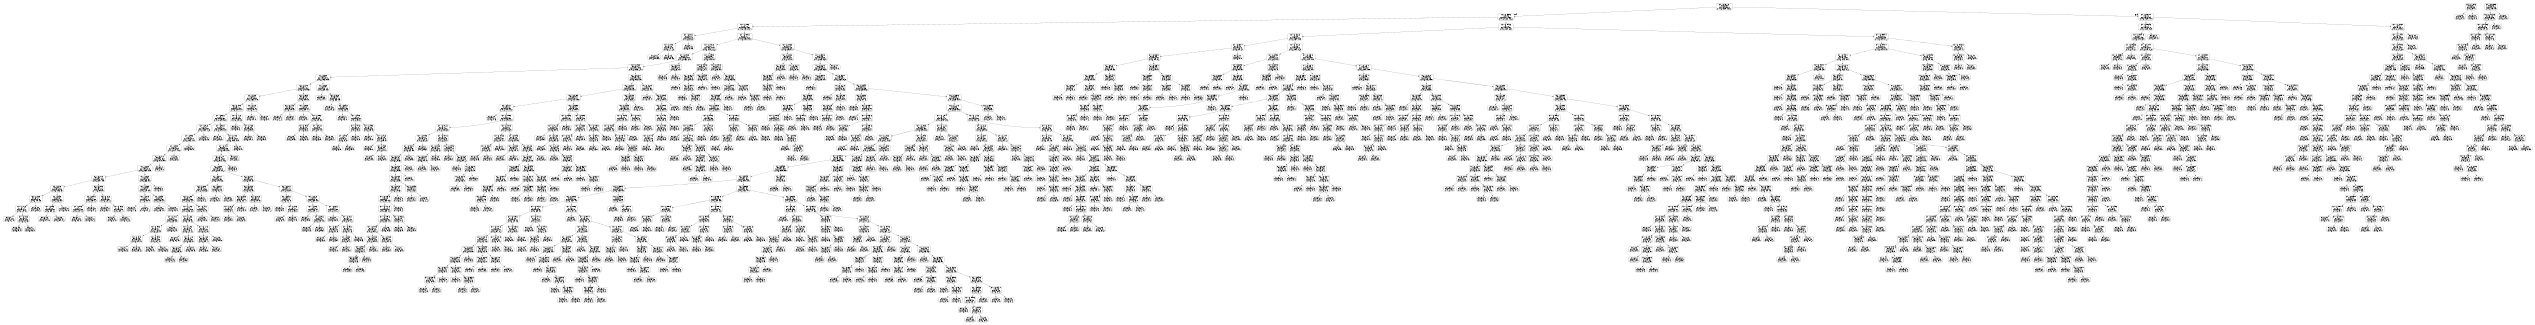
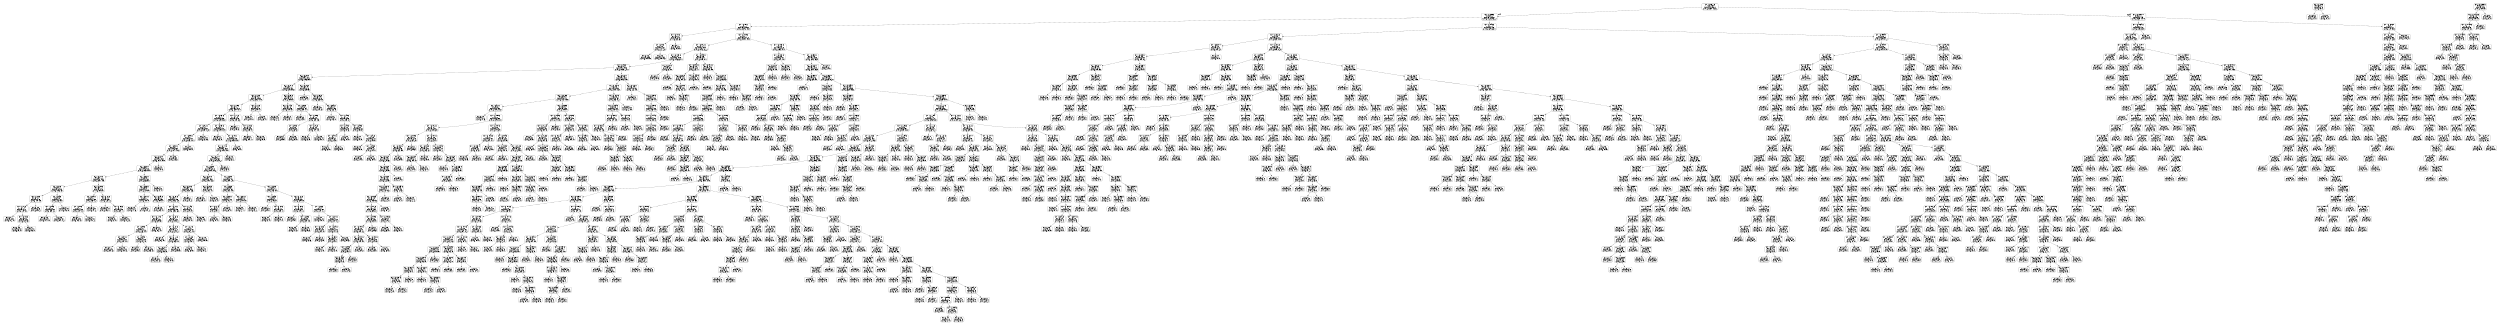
node "gini = 0.5 samples = 13 value = [15, 11]": removed
